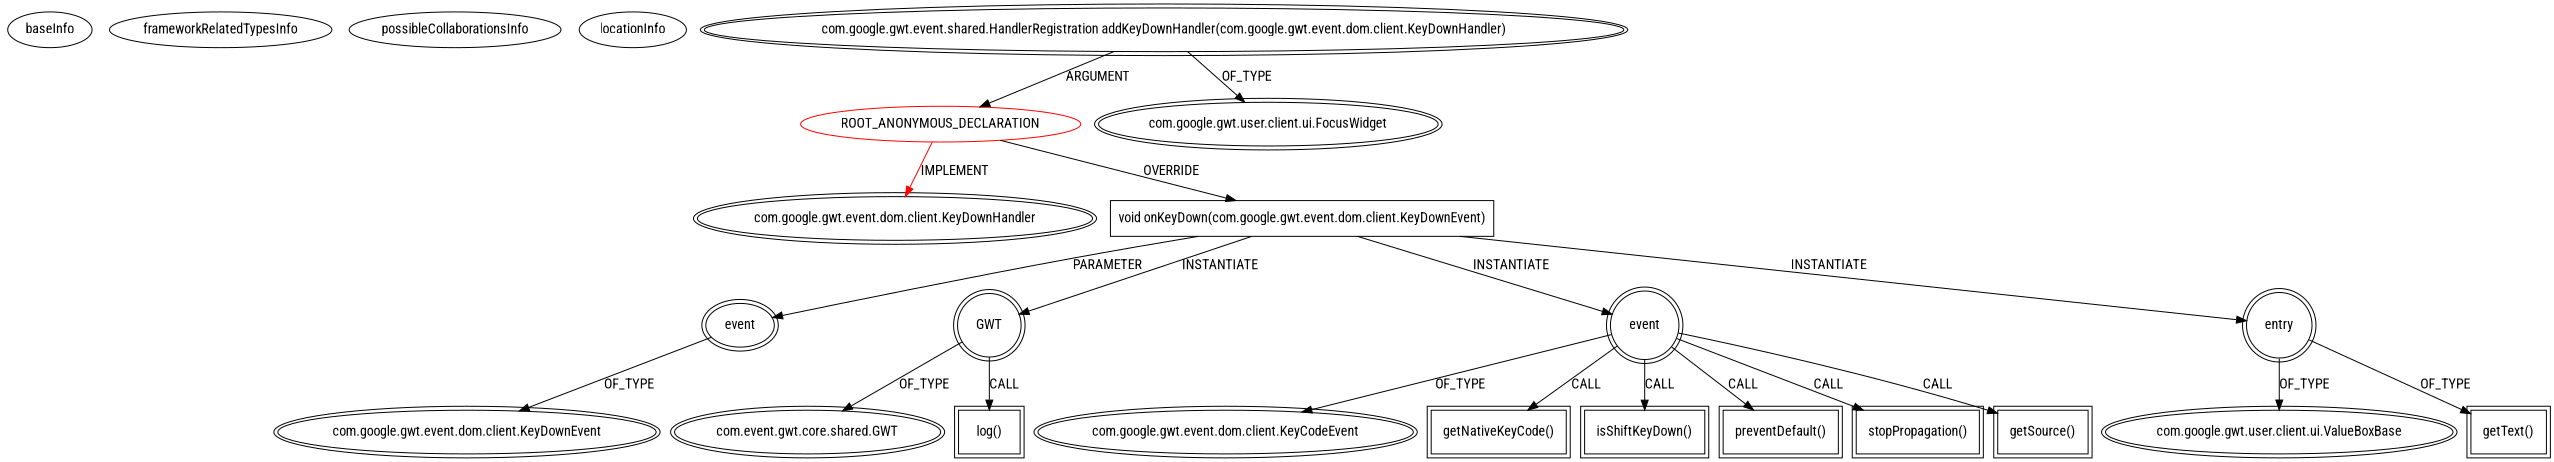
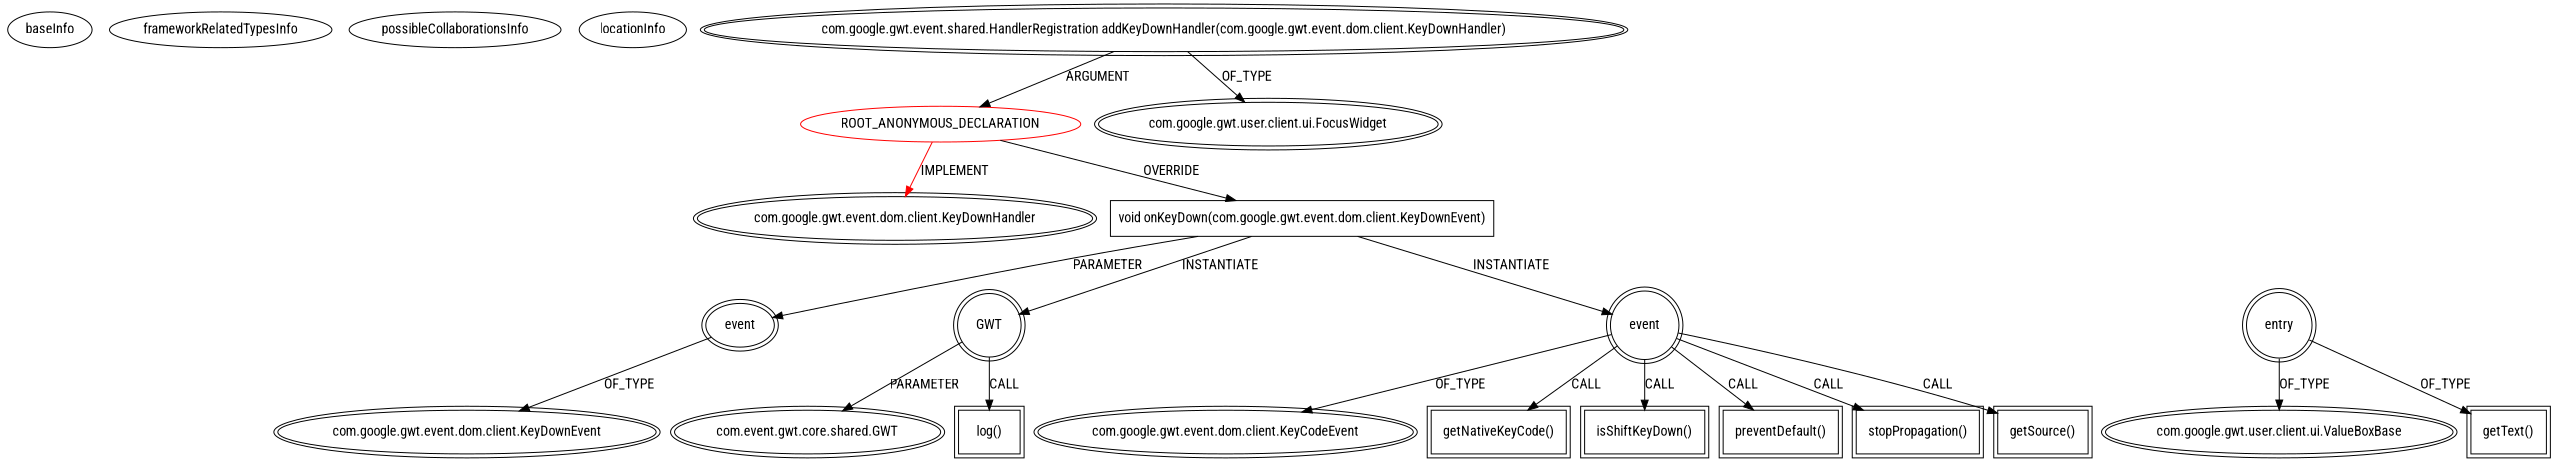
edge "void onKeyDown(com.google.gwt.event.dom.client.KeyDownEvent)" -> "entry": removed, label "INSTANTIATE"
edge "GWT" -> "com.event.gwt.core.shared.GWT": label "OF_TYPE" -> "PARAMETER"
